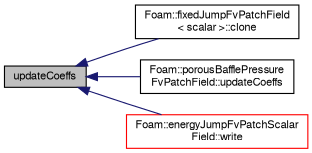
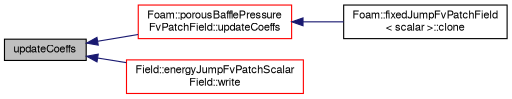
edge "Foam::fixedJumpFvPatchField < scalar >::clone" -> "updateCoeffs": now "Foam::fixedJumpFvPatchField < scalar >::clone" -> "Foam::porousBafflePressure FvPatchField::updateCoeffs"
node "Foam::porousBafflePressure FvPatchField::updateCoeffs": color black -> red
node "Foam::energyJumpFvPatchScalar Field::write": label "Foam::energyJumpFvPatchScalar Field::write" -> "Field::energyJumpFvPatchScalar Field::write"
